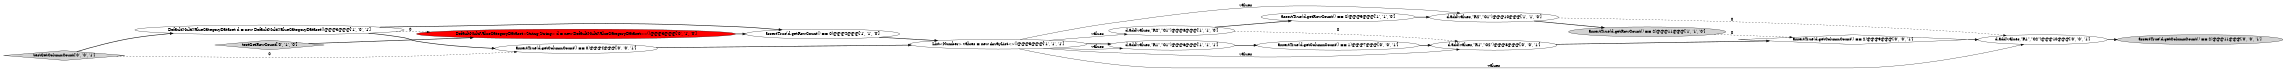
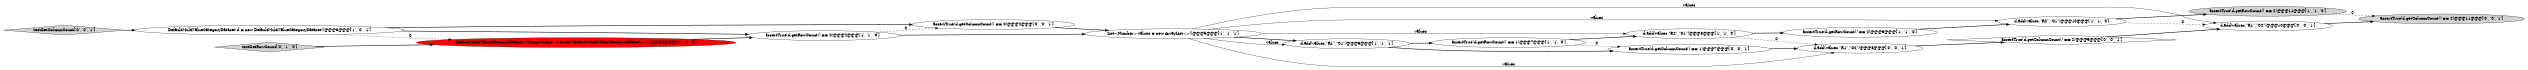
edge "assertTrue(d.getRowCount() == 2)@@@11@@@['1', '1', '0']" -> "assertTrue(d.getColumnCount() == 2)@@@9@@@['0', '0', '1']": now "assertTrue(d.getRowCount() == 2)@@@11@@@['1', '1', '0']" -> "assertTrue(d.getColumnCount() == 2)@@@11@@@['0', '0', '1']"
node "assertTrue(d.getRowCount() == 1)@@@7@@@['1', '1', '0']": added
edge "testGetColumnCount['0', '0', '1']" -> "assertTrue(d.getColumnCount() == 0)@@@4@@@['0', '0', '1']": now "assertTrue(d.getRowCount() == 0)@@@4@@@['1', '1', '0']" -> "assertTrue(d.getColumnCount() == 0)@@@4@@@['0', '0', '1']"
